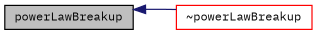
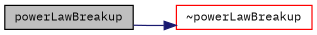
edge "~powerLawBreakup" -> "powerLawBreakup": reversed
